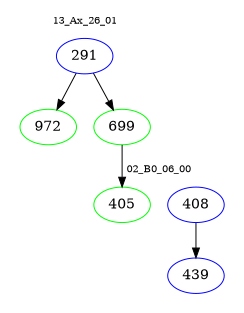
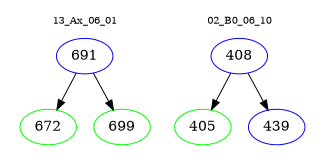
cluster "13_Ax_26_01": label "13_Ax_26_01" -> "13_Ax_06_01"
node "291": label "291" -> "691"
node "972": label "972" -> "672"
edge "699" -> "405": now "408" -> "405"
cluster "02_B0_06_00": label "02_B0_06_00" -> "02_B0_06_10"
